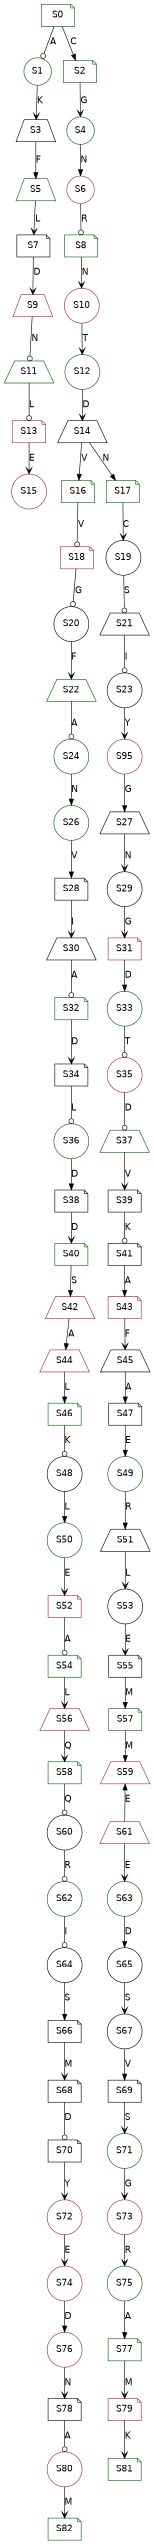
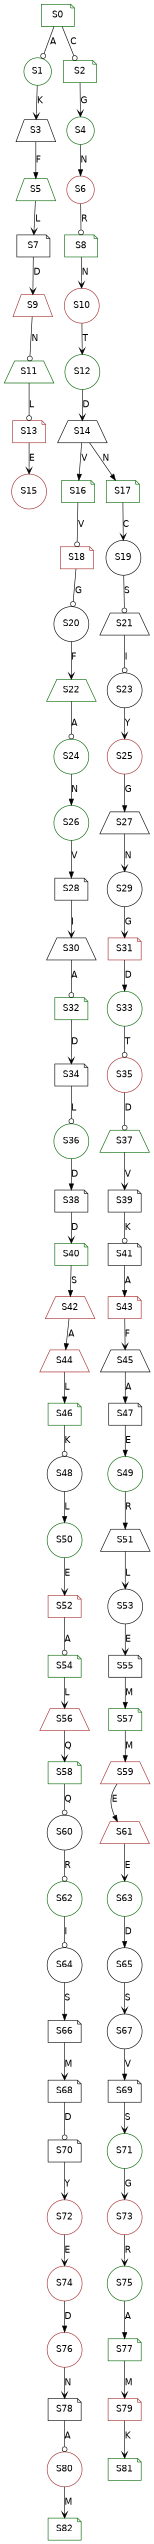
edge "S0" -> "S2": arrowhead normal -> odot
node "S95": label "S95" -> "S25"
edge "S61" -> "S59": reversed
